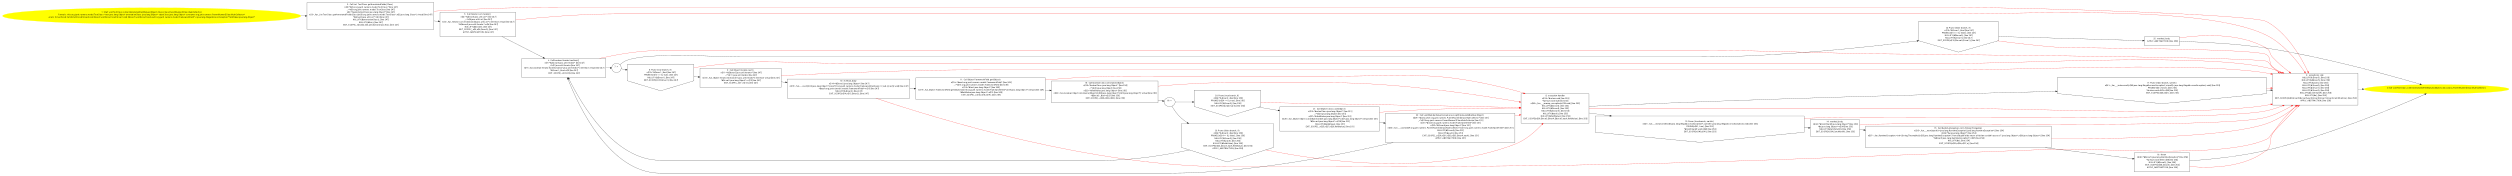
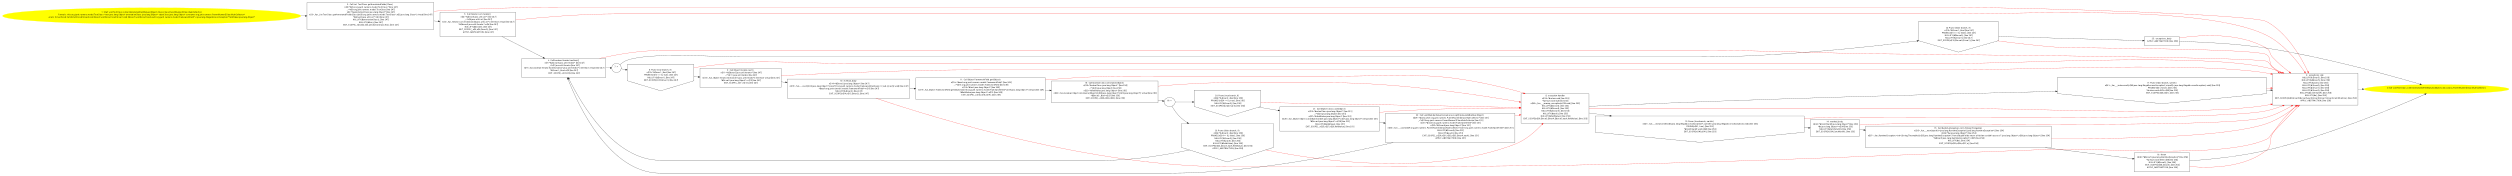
node "25:  method_body APPLY_ABSTRACTION; [line 258]": label "25:  method_body APPLY_ABSTRACTION; [line 258]" -> "25:  exceptions_body APPLY_ABSTRACTION; [line 258]"
